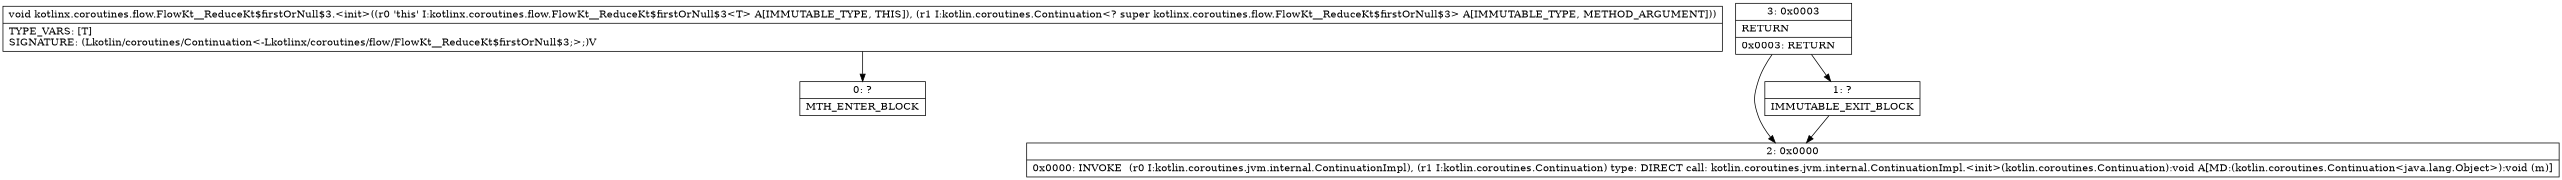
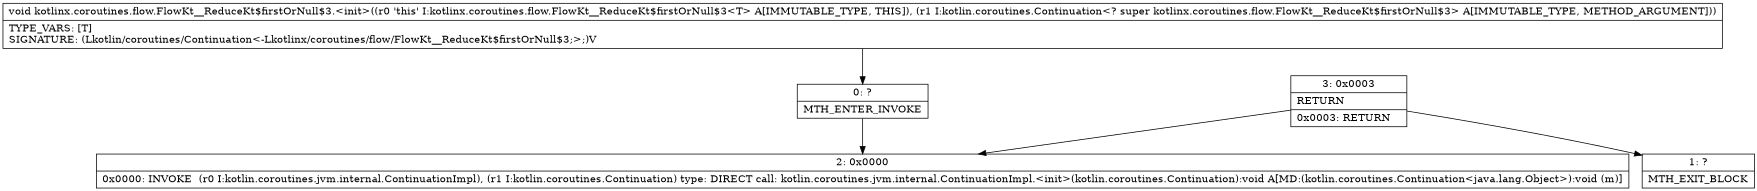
node "0: ?": text "MTH_ENTER_BLOCK" -> "MTH_ENTER_INVOKE"
node "1: ?": text "IMMUTABLE_EXIT_BLOCK" -> "MTH_EXIT_BLOCK"
edge "1: ?" -> "2: 0x0000": now "0: ?" -> "2: 0x0000"
